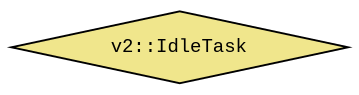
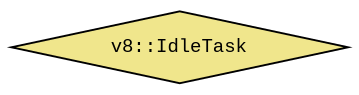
node "v2::IdleTask": label "v2::IdleTask" -> "v8::IdleTask"
